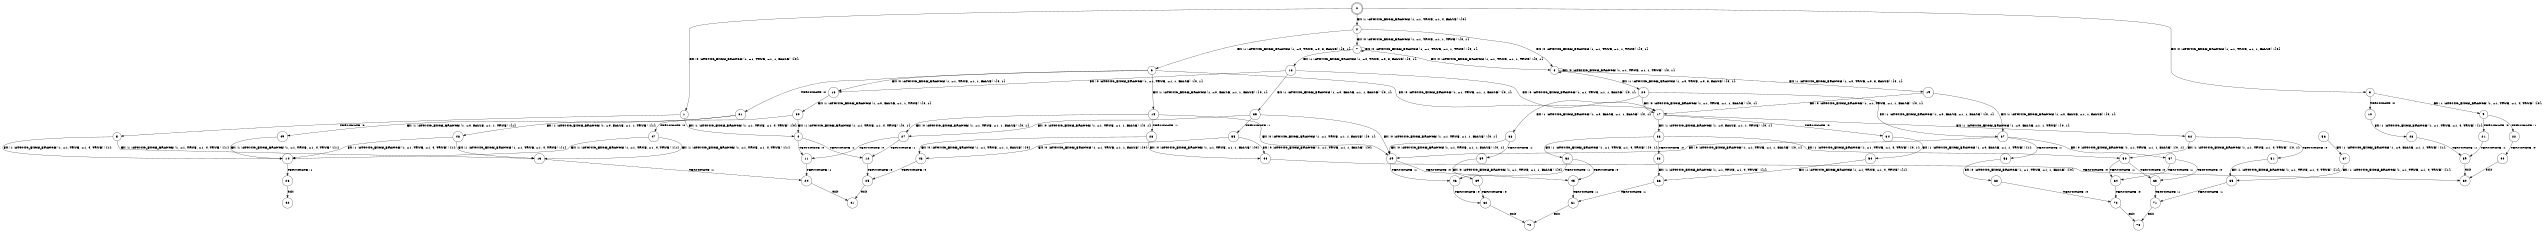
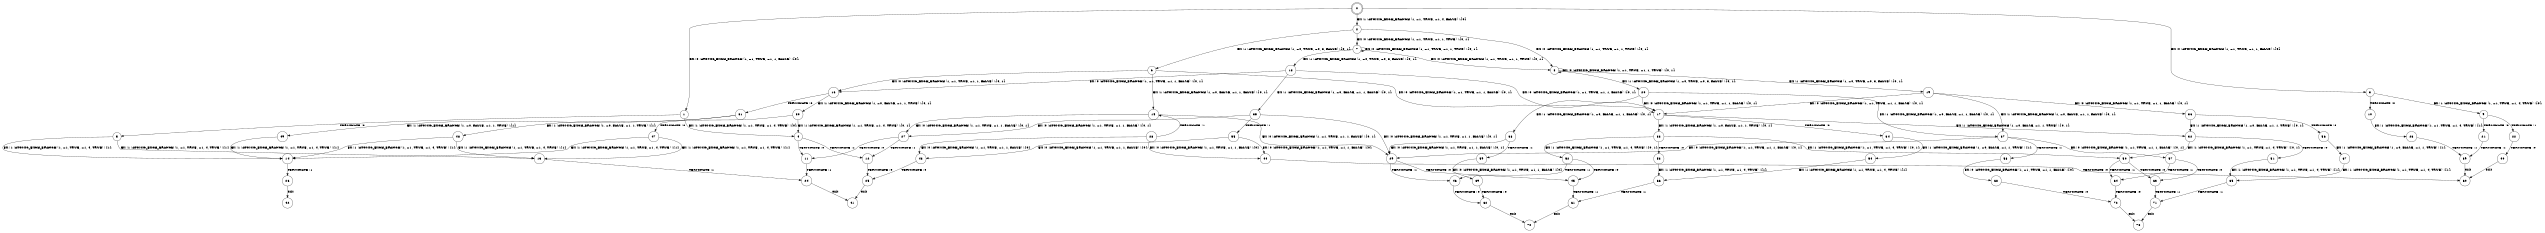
edge "6" -> "31": now "16" -> "31"
node "36": added
edge "15" -> "28": reversed
